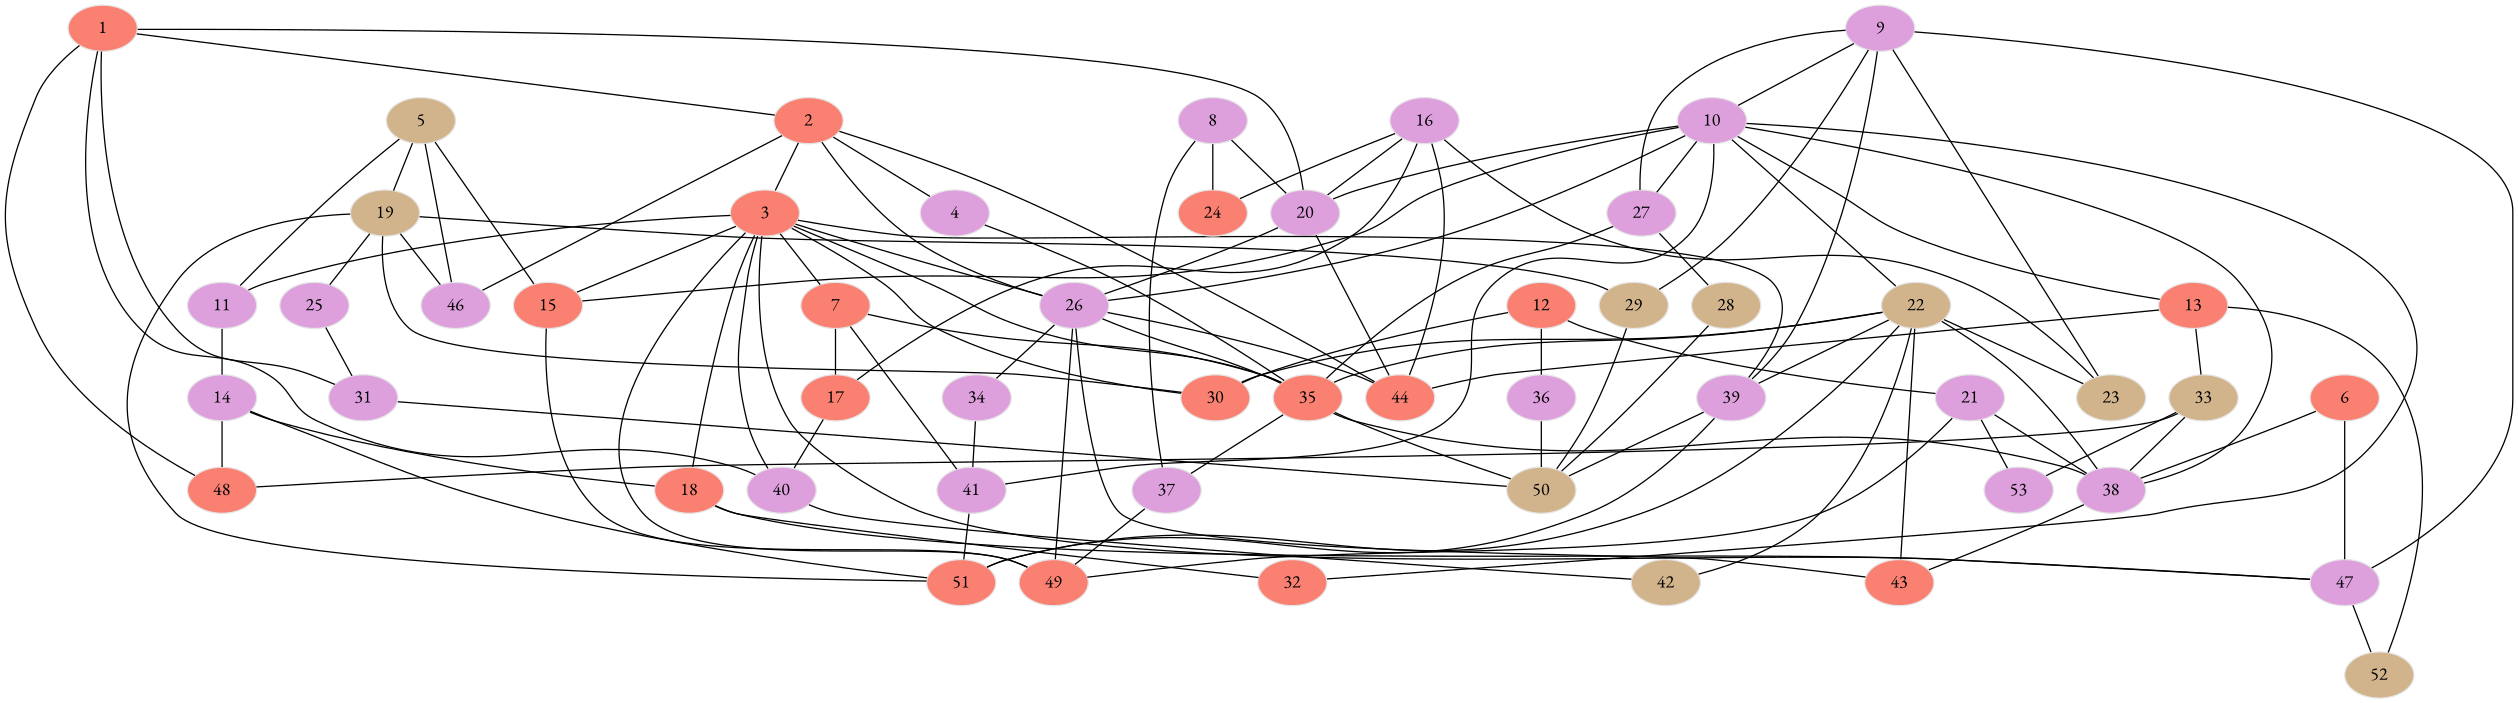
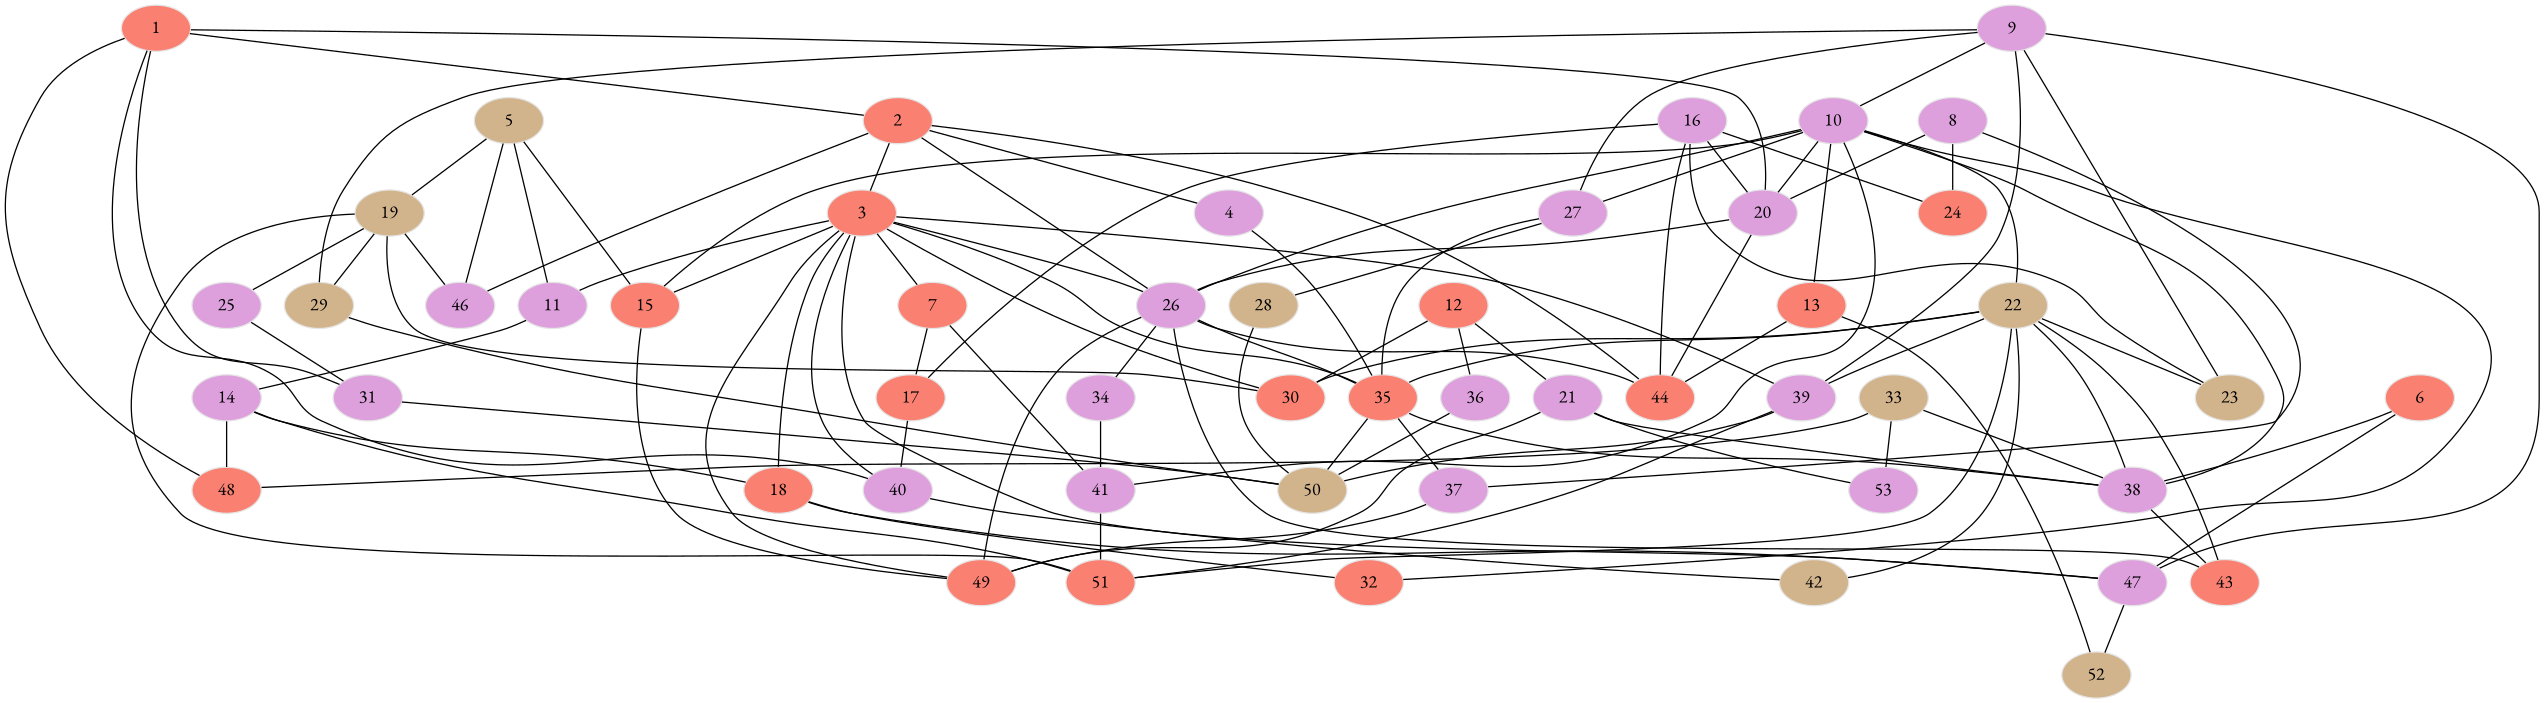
edge "7" -- "35": removed
edge "13" -- "33": removed
